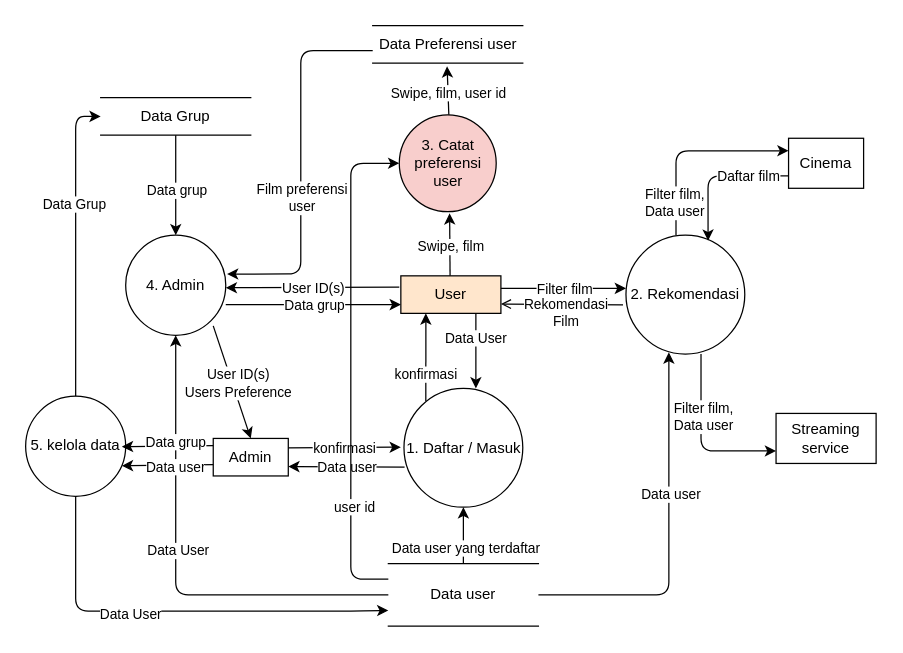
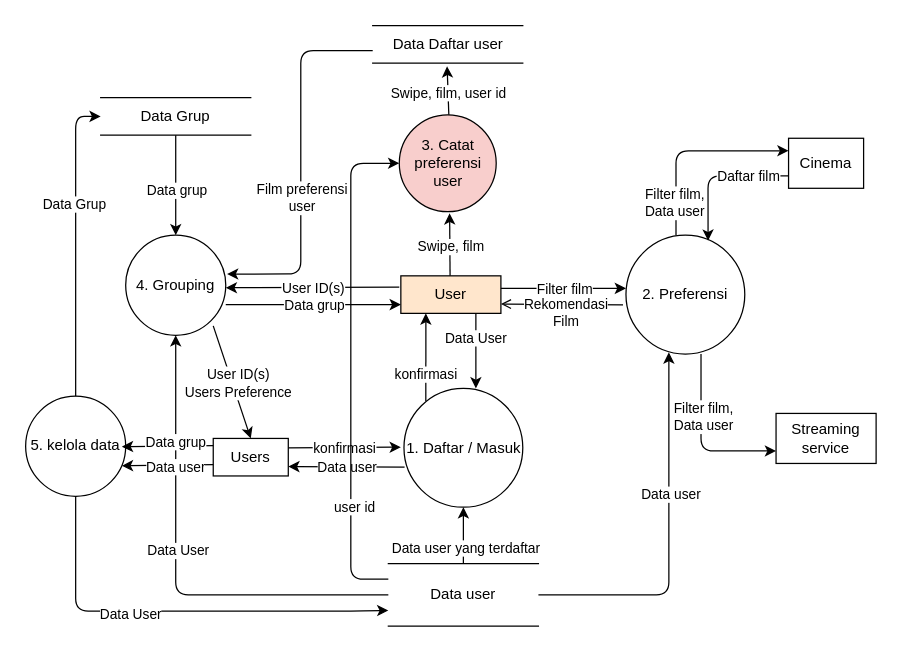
node "Data Preferensi user": label "Data Preferensi user" -> "Data Daftar user"
node "4. Admin": label "4. Admin" -> "4. Grouping"
node "2. Rekomendasi": label "2. Rekomendasi" -> "2. Preferensi"
node "Admin": label "Admin" -> "Users"
